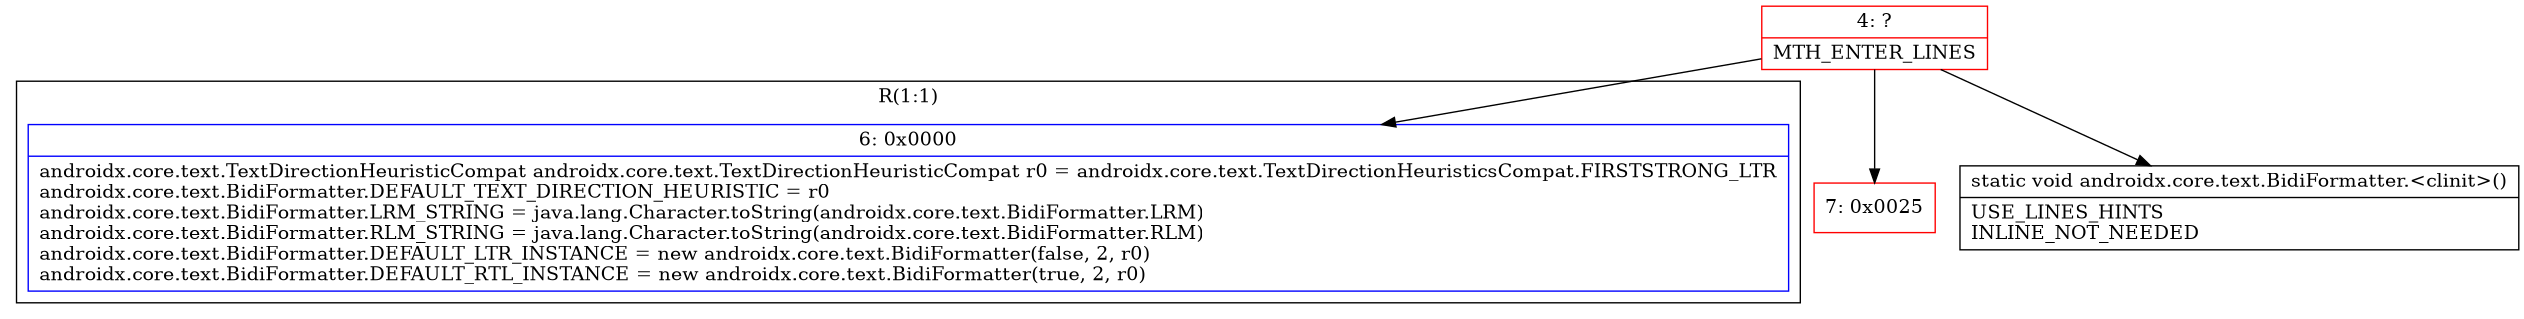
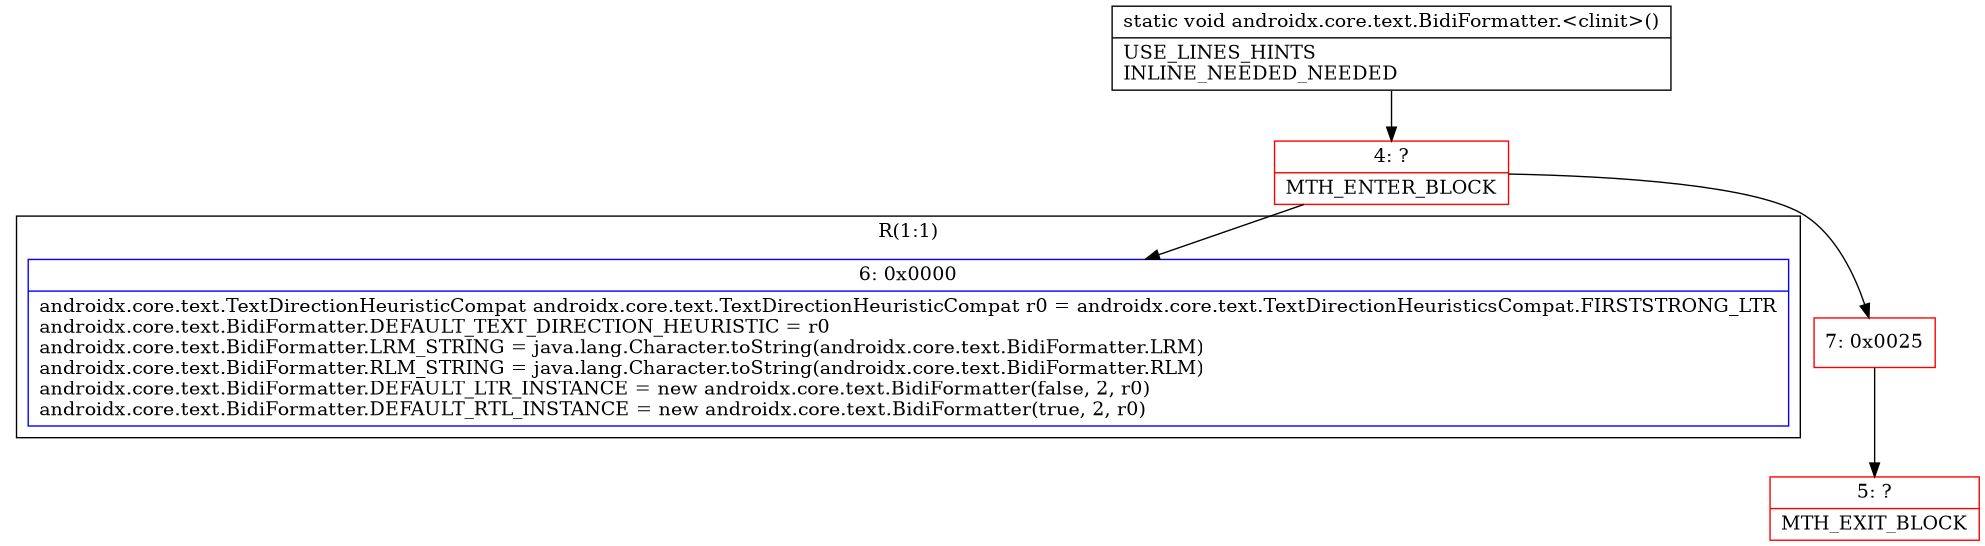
node "4: ?": text "MTH_ENTER_LINES" -> "MTH_ENTER_BLOCK"
edge "4: ?" -> "static void androidx.core.text.BidiFormatter.<clinit>()": reversed
node "static void androidx.core.text.BidiFormatter.<clinit>()": text "INLINE_NOT_NEEDED" -> "INLINE_NEEDED_NEEDED"
node "5: ?": added
